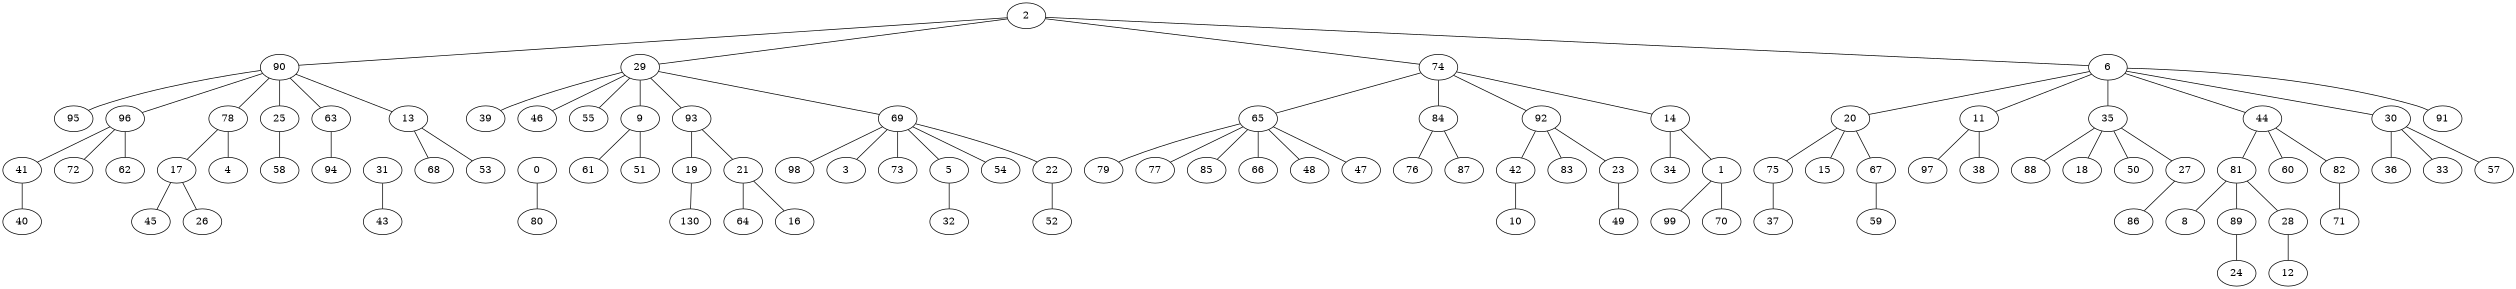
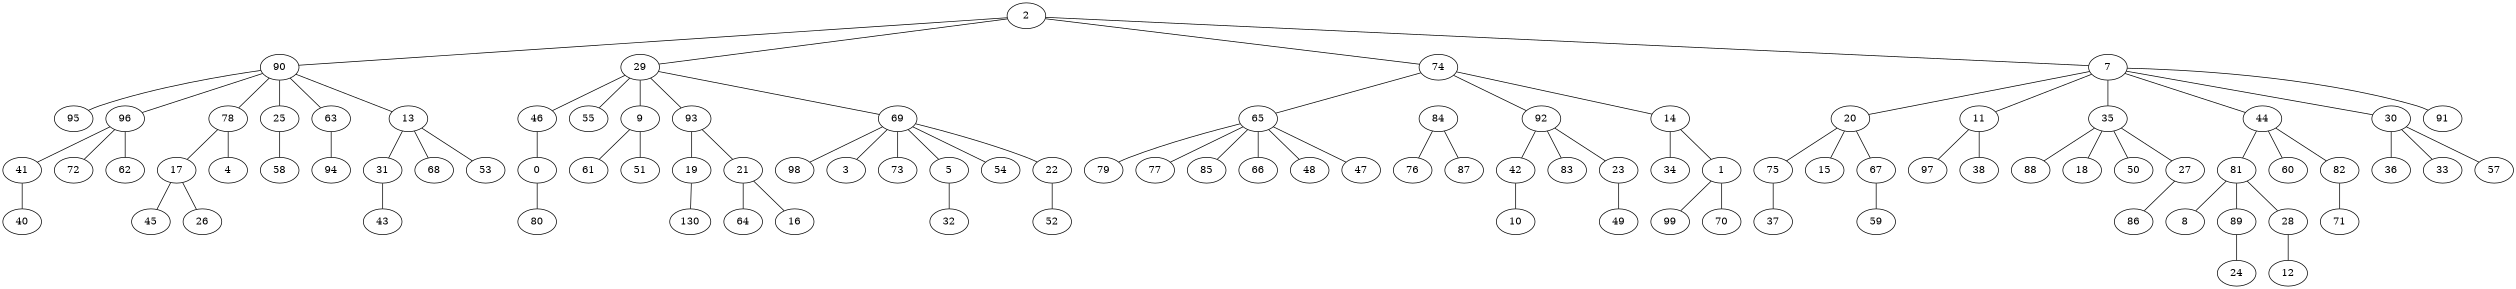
node "6": label "6" -> "7"
edge "74" -- "84": removed
node "39": removed
edge "13" -- "31": added
edge "46" -- "0": added
